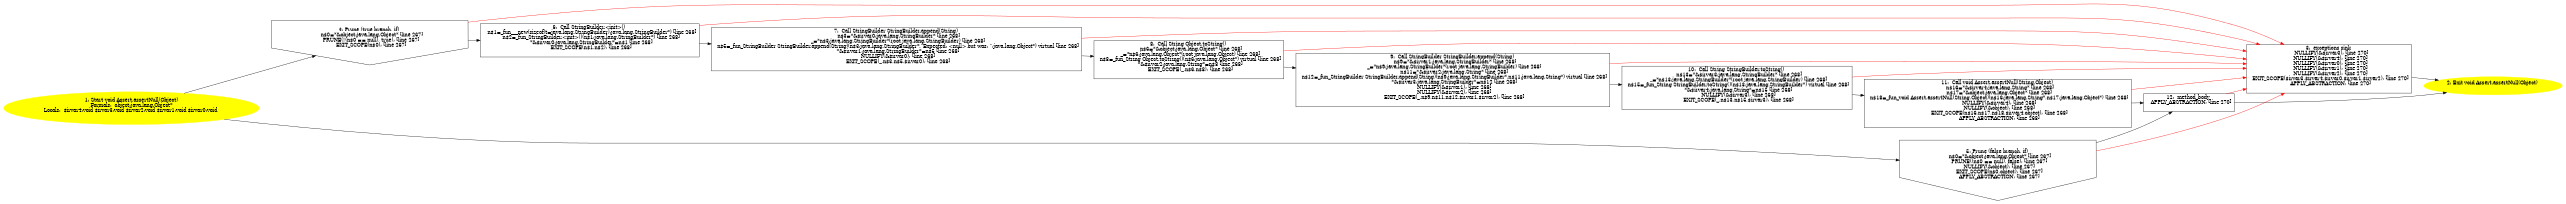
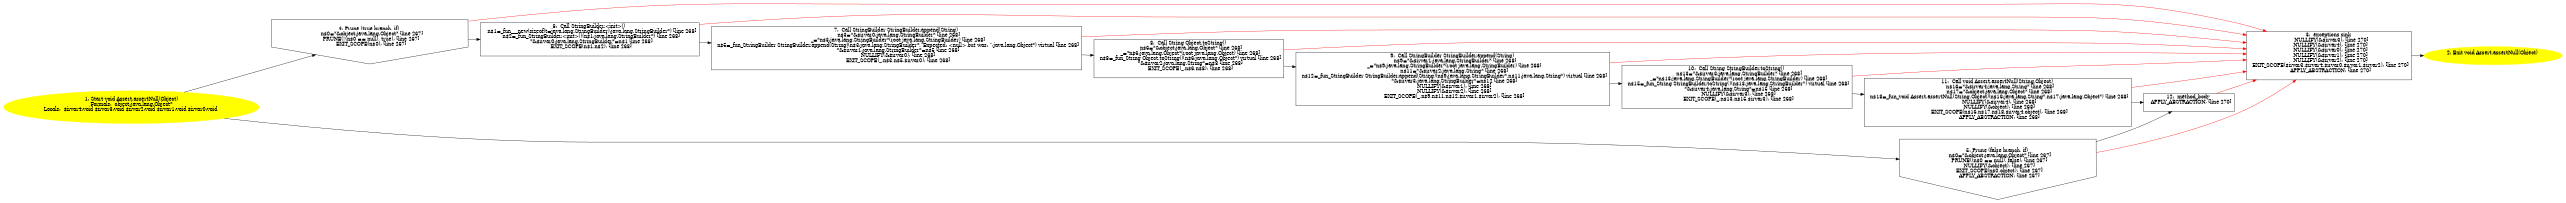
edge "12:  method_body APPLY_ABSTRACTION; [line 270]" -> "2: Exit void Assert.assertNull(Object)": removed
